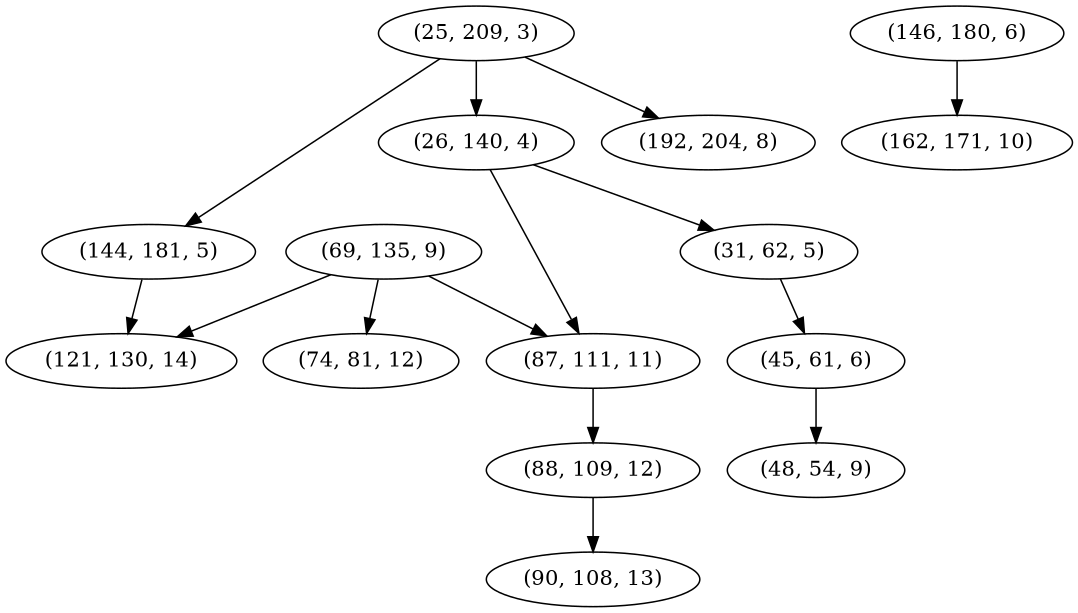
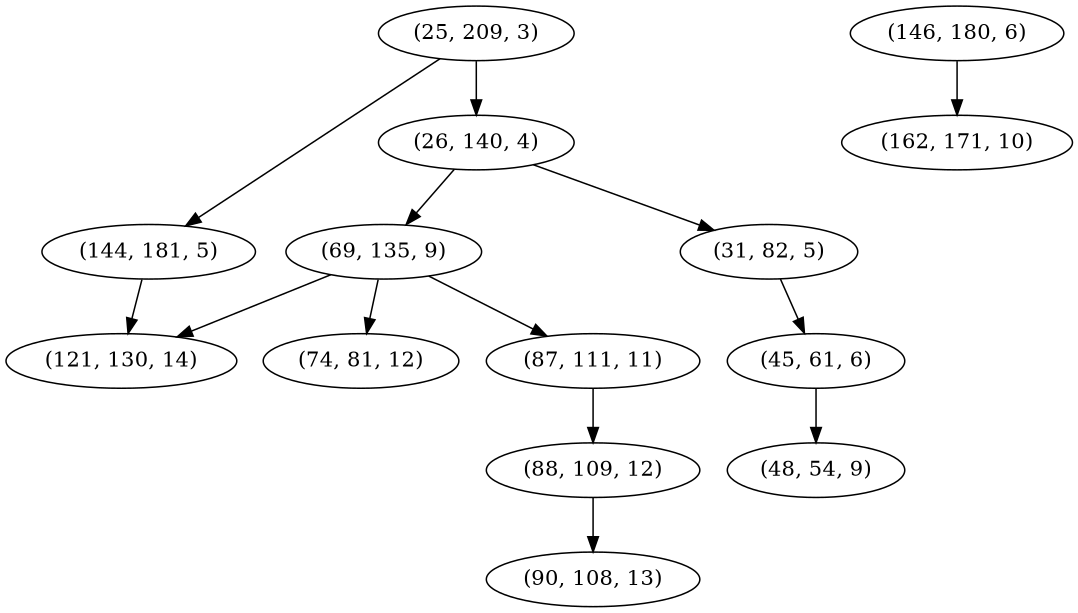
node "(192, 204, 8)": removed
edge "(26, 140, 4)" -> "(87, 111, 11)": now "(26, 140, 4)" -> "(69, 135, 9)"
node "(31, 62, 5)": label "(31, 62, 5)" -> "(31, 82, 5)"
